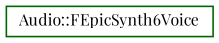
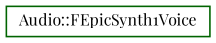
node "Audio::FEpicSynth6Voice": label "Audio::FEpicSynth6Voice" -> "Audio::FEpicSynth1Voice"
